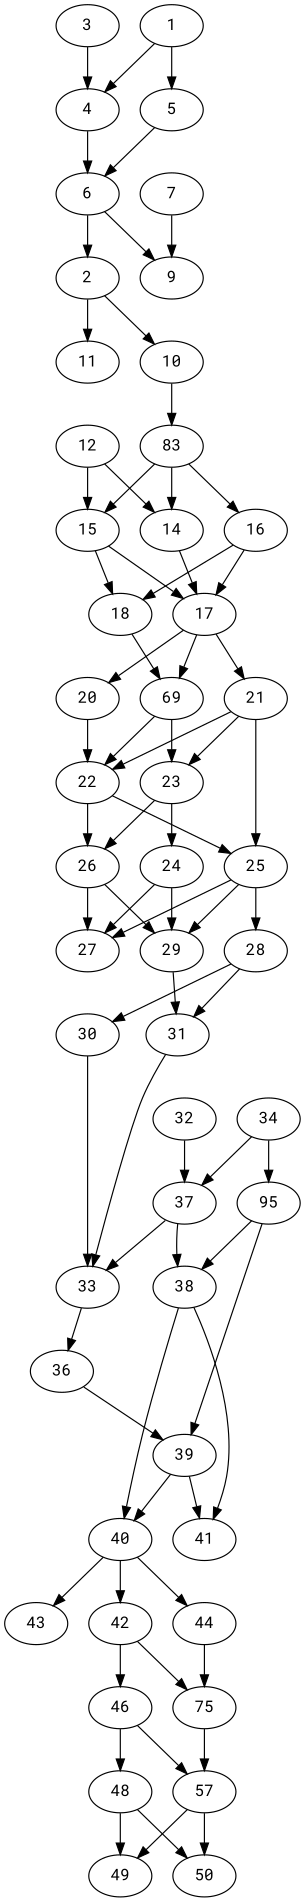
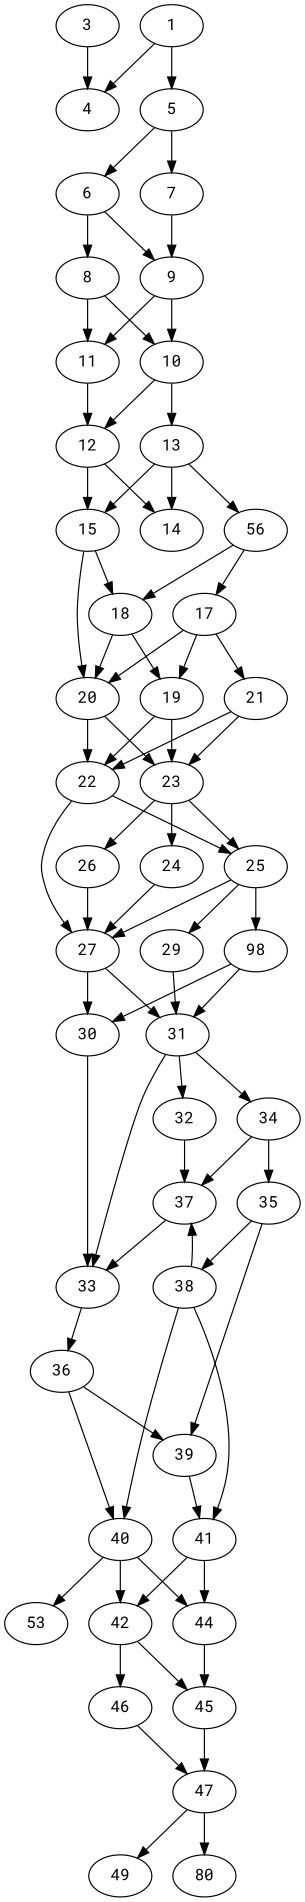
edge "4" -> "6": removed
edge "5" -> "7": added
node "2": label "2" -> "8"
edge "9" -> "10": added
edge "9" -> "11": added
edge "11" -> "12": added
edge "10" -> "12": added
node "83": label "83" -> "13"
node "16": label "16" -> "56"
edge "14" -> "17": removed
edge "15" -> "17": now "15" -> "20"
edge "18" -> "20": added
node "69": label "69" -> "19"
edge "20" -> "23": added
edge "21" -> "25": now "23" -> "25"
edge "22" -> "26": now "22" -> "27"
edge "24" -> "29": removed
edge "26" -> "29": removed
node "28": label "28" -> "98"
edge "27" -> "30": added
edge "27" -> "31": added
edge "31" -> "32": added
edge "31" -> "34": added
node "95": label "95" -> "35"
edge "37" -> "38": reversed
edge "39" -> "40": now "36" -> "40"
edge "41" -> "42": added
edge "41" -> "44": added
node "43": label "43" -> "53"
node "75": label "75" -> "45"
node "48": removed
node "57": label "57" -> "47"
node "50": label "50" -> "80"
